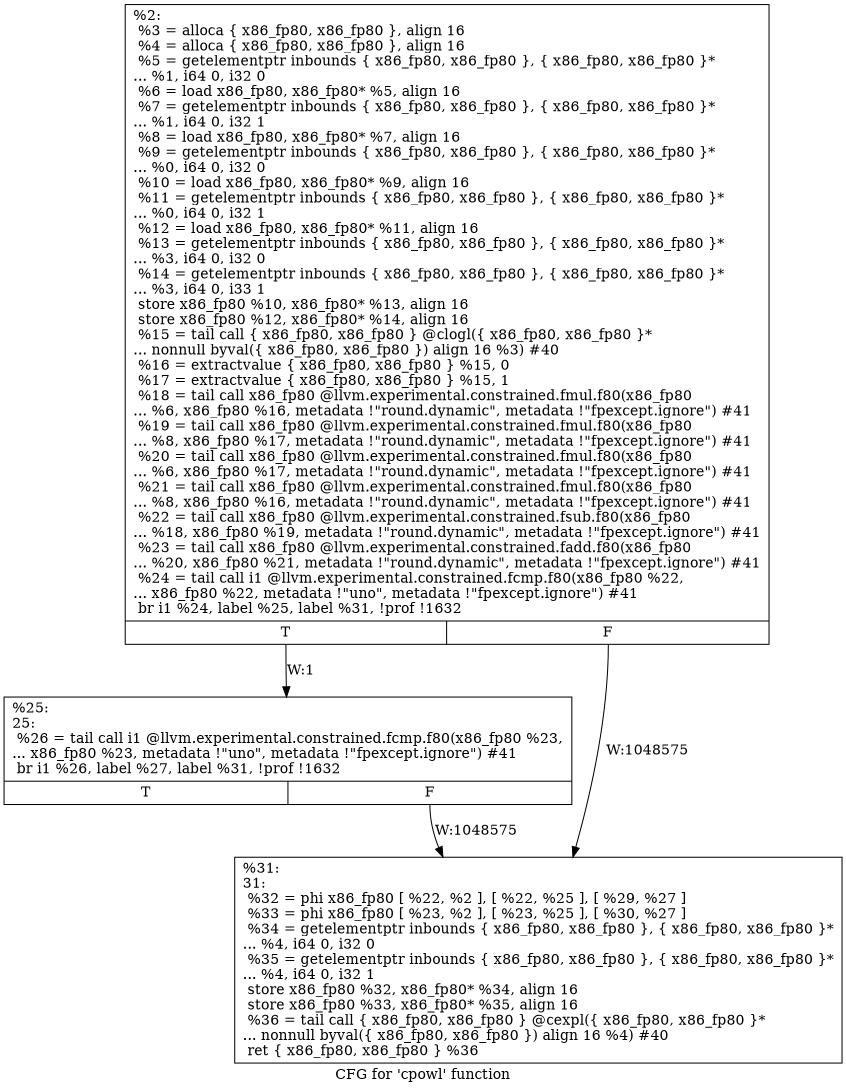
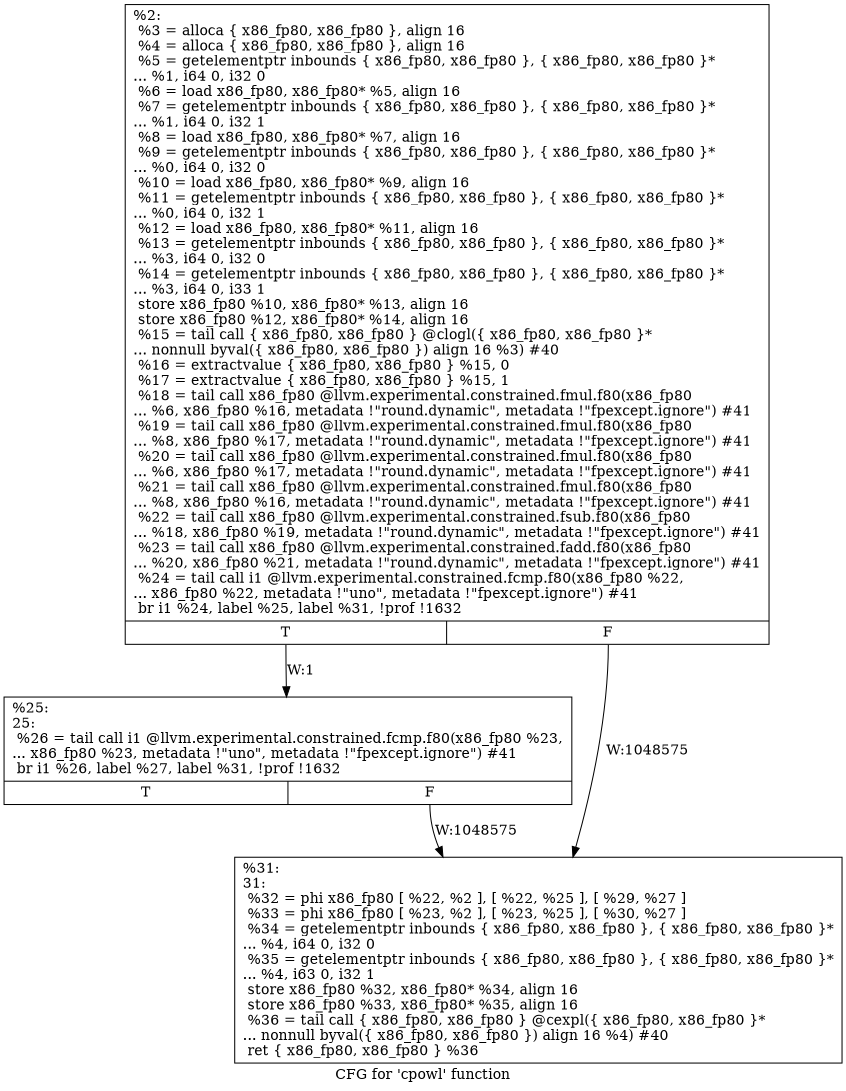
node "%31:": text "... %4, i64 0, i32 1" -> "... %4, i63 0, i32 1"
